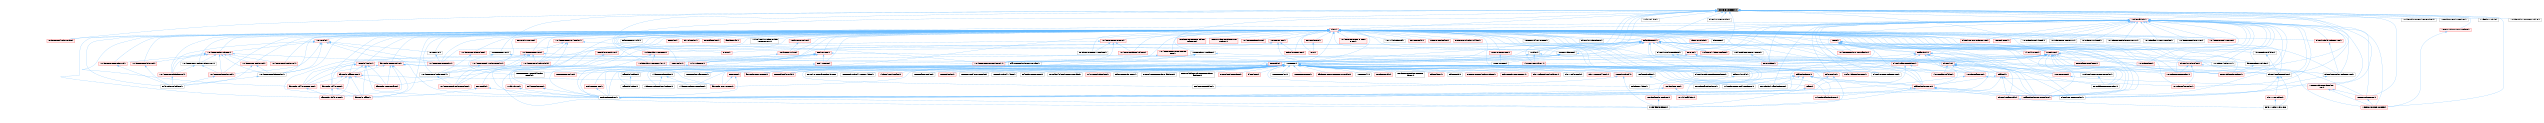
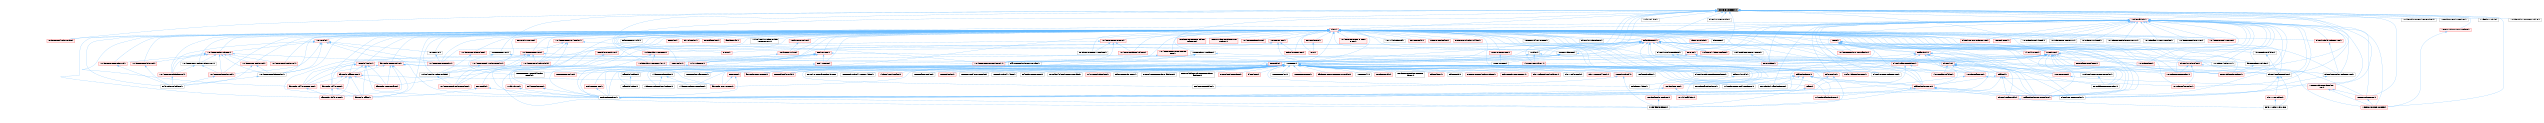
node "MovieSceneEvaluationTrack.h": label "MovieSceneEvaluationTrack.h" -> "IAnimBlueprintNodeOverride.h"
edge "NavigationTypes.h" -> "MediaTrackEditor.h": now "NavigationTypes.h" -> "SoftObjectPath.h"
